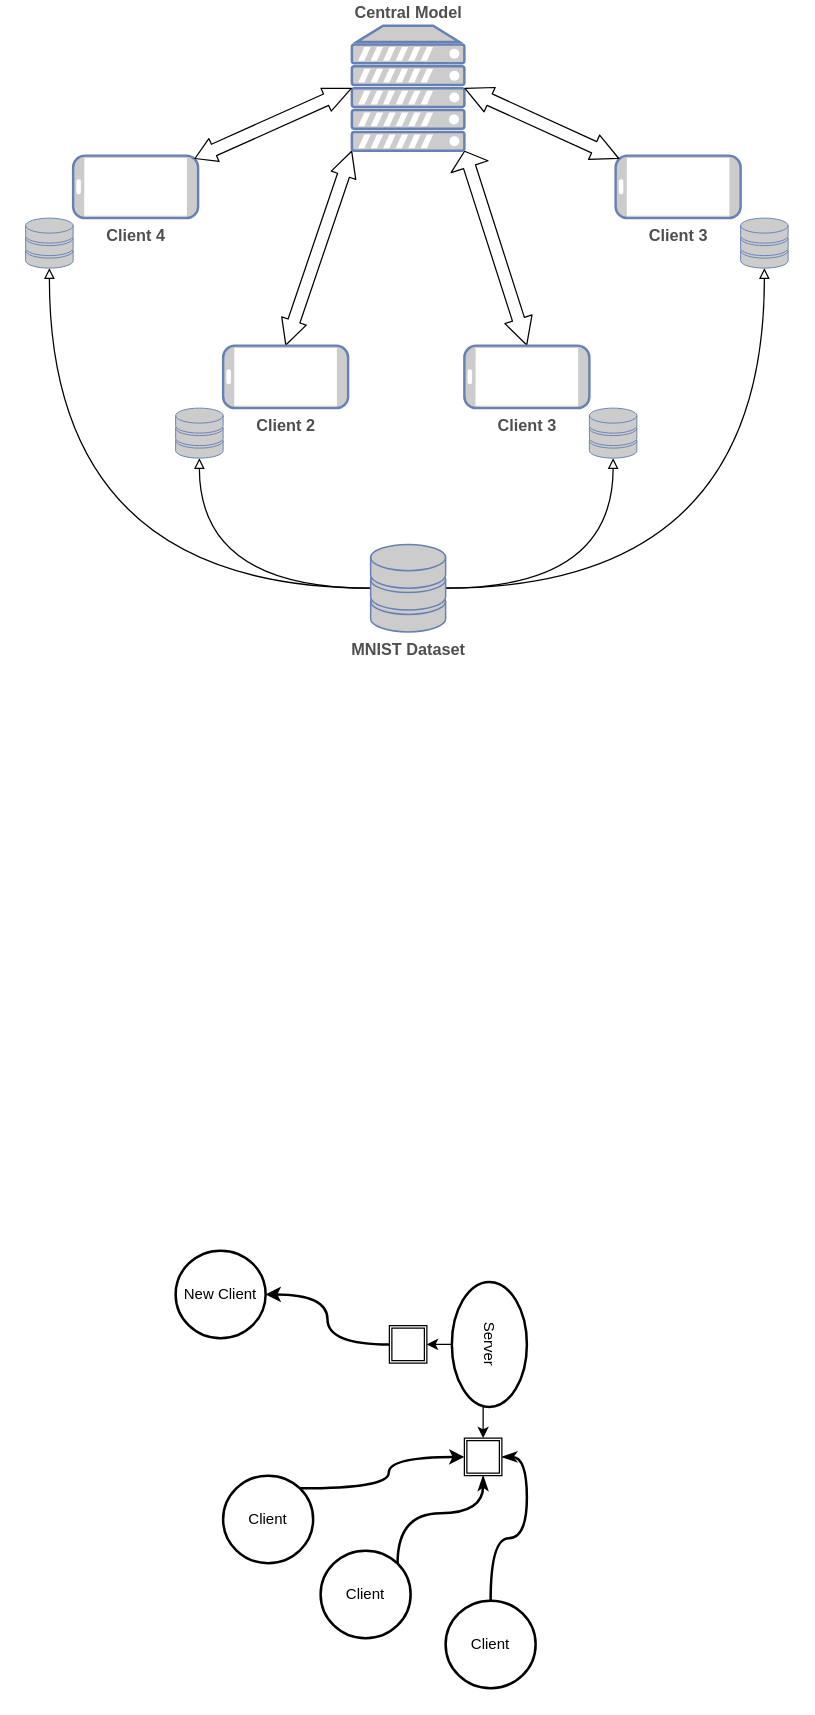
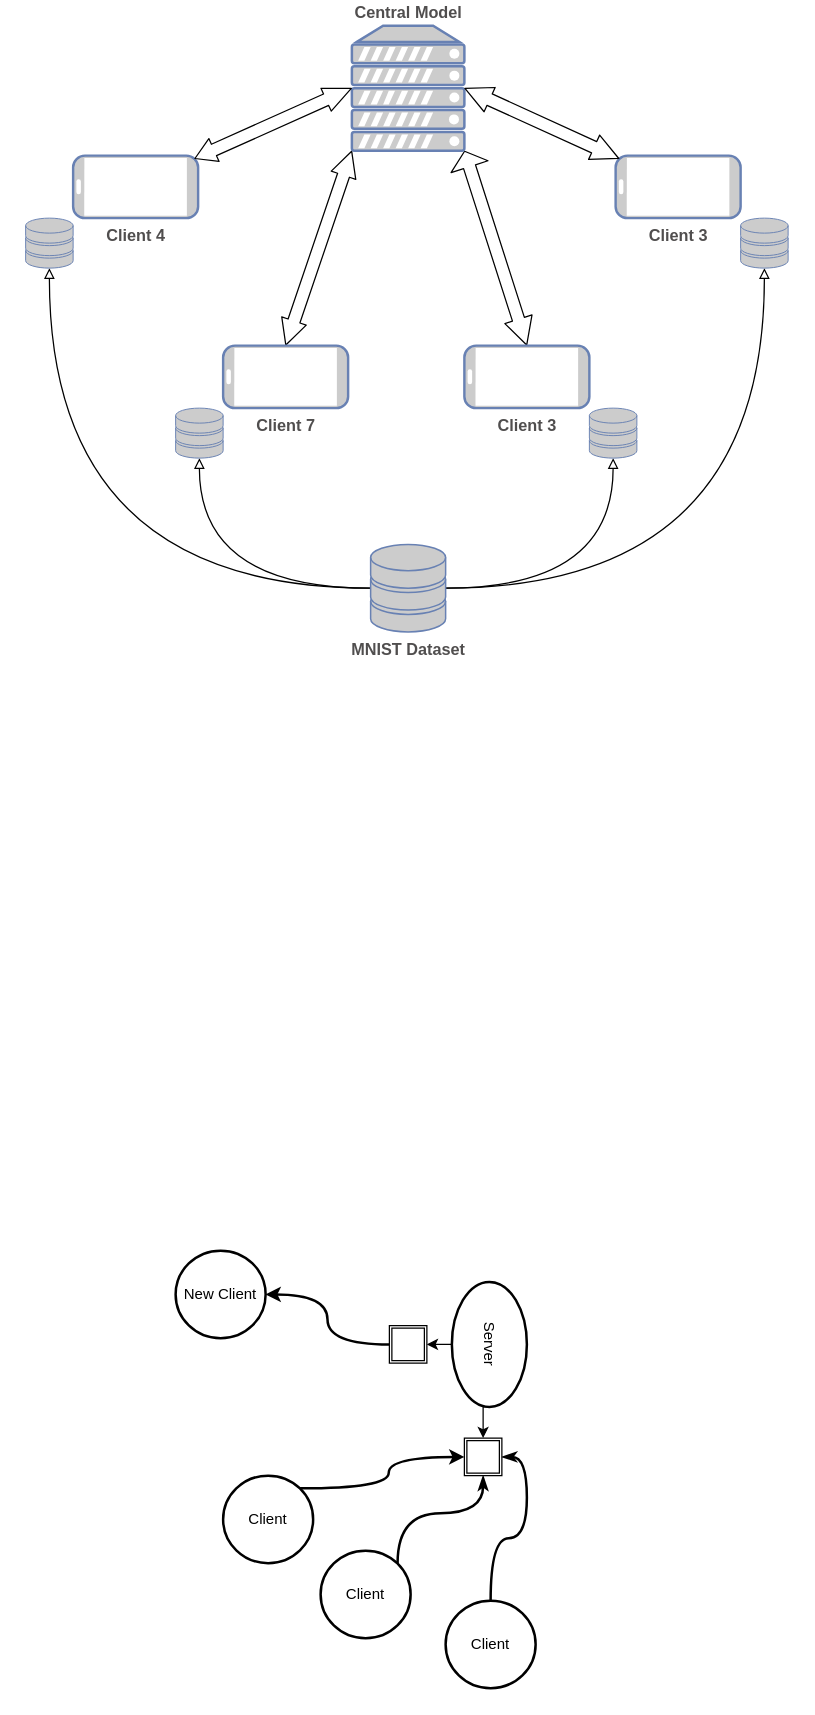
node "Client 2": label "Client 2" -> "Client 7"
